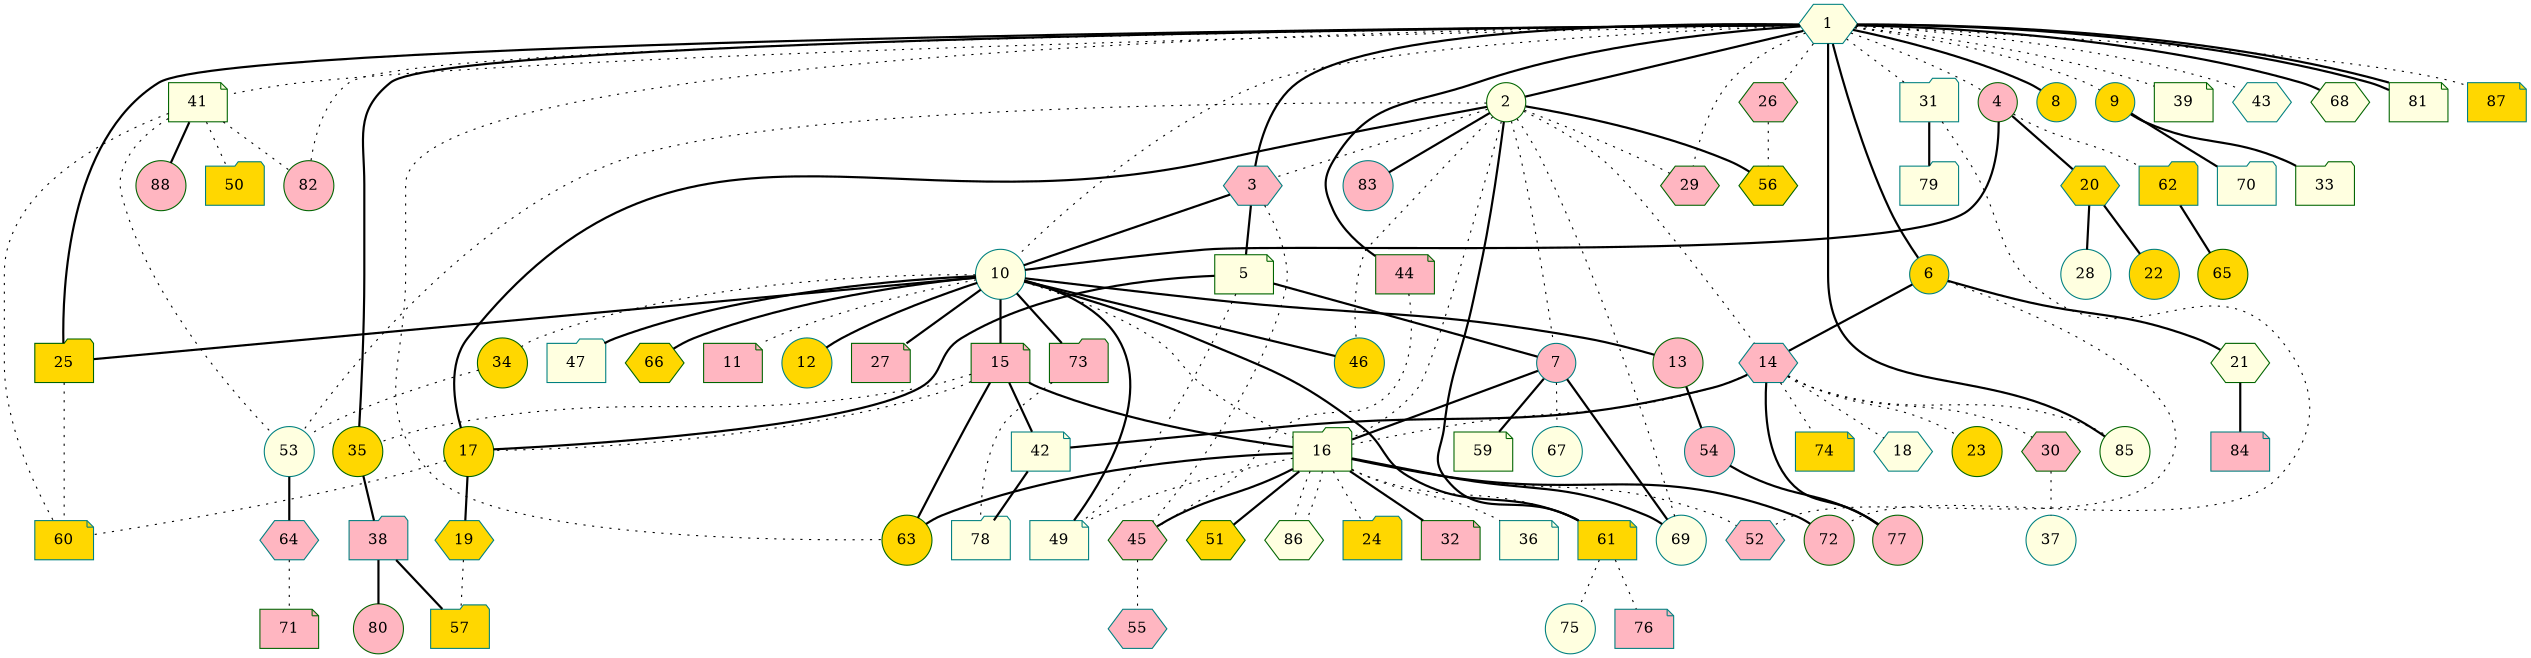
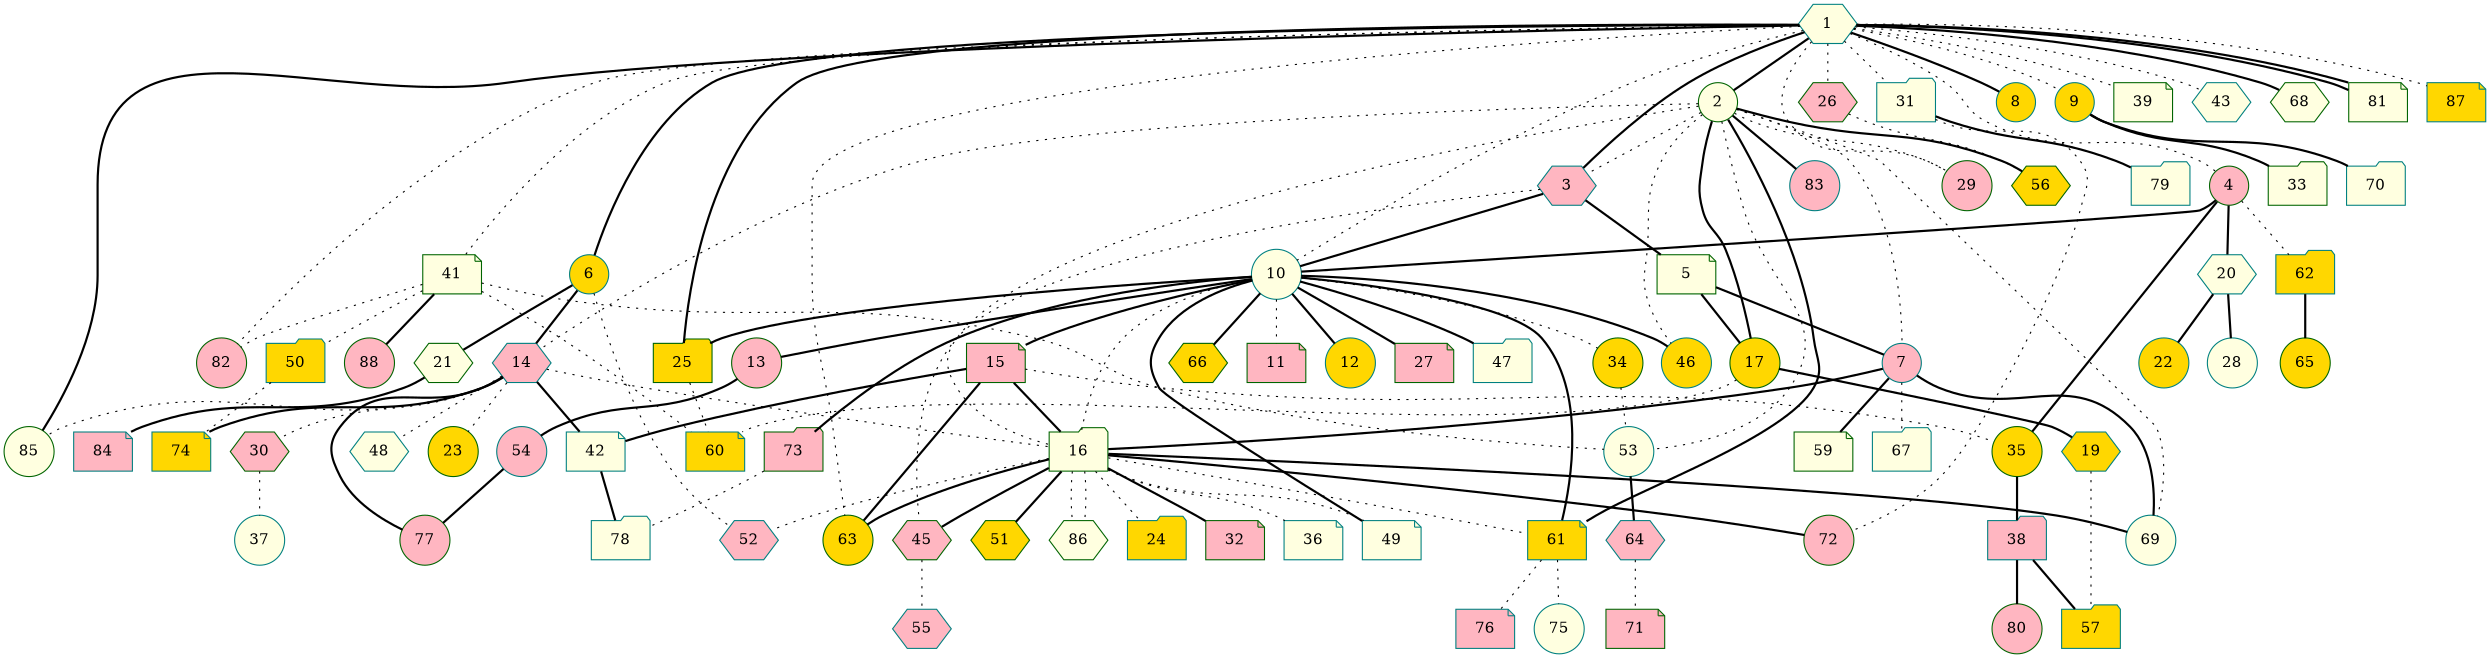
edge "1" -- "35": now "4" -- "35"
node "29": shape hexagon -> circle
node "20": fillcolor gold -> lightyellow
node "44": removed
edge "14" -- "74": style dotted -> bold
edge "5" -- "49": removed
edge "50" -- "74": added
edge "15" -- "17": removed
node "67": shape circle -> folder
node "18": label "18" -> "48"
